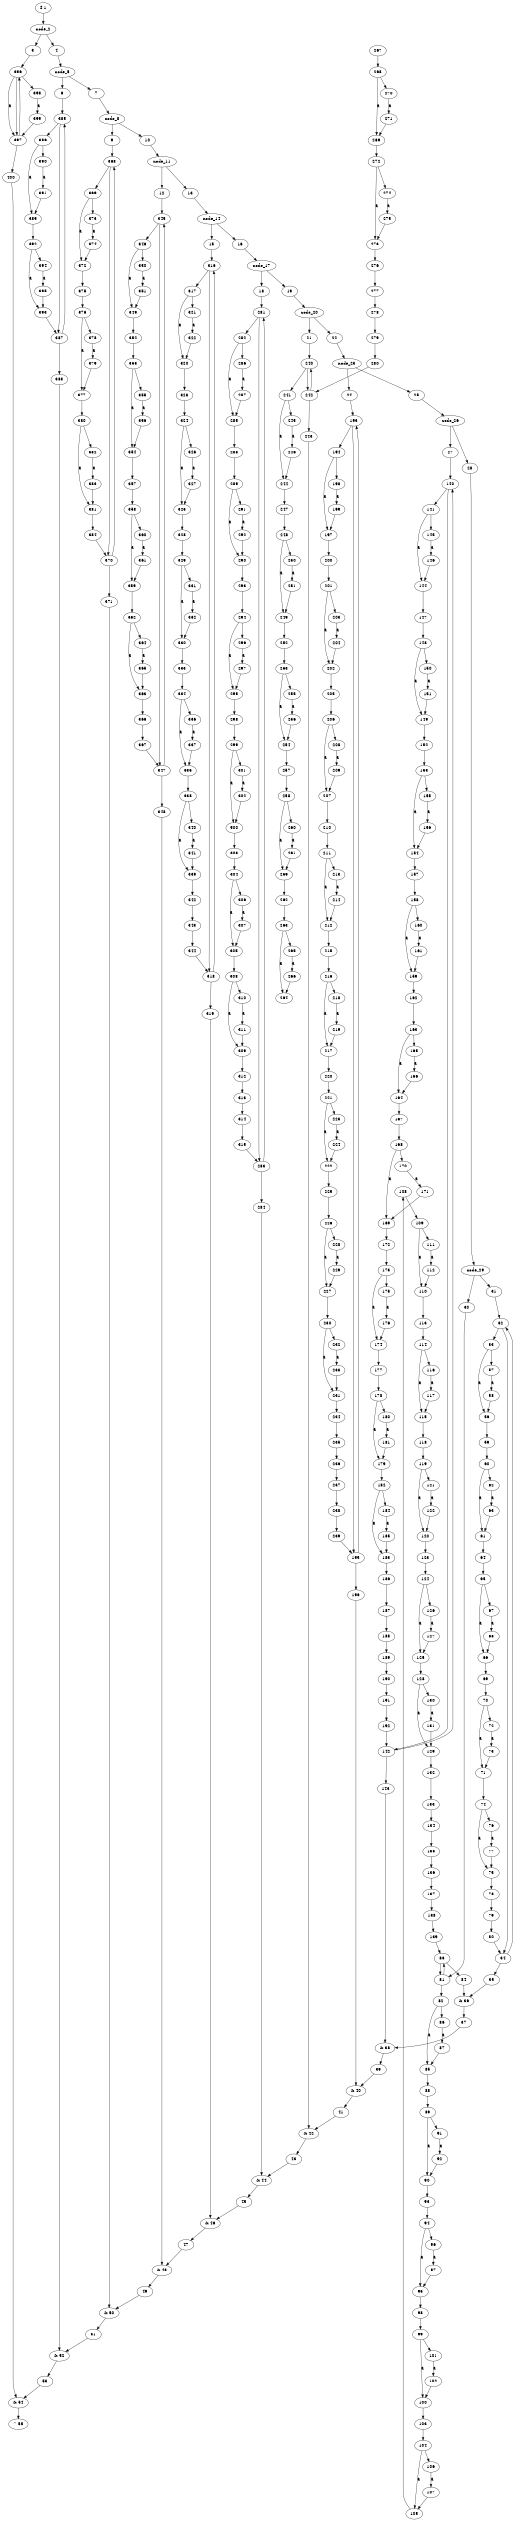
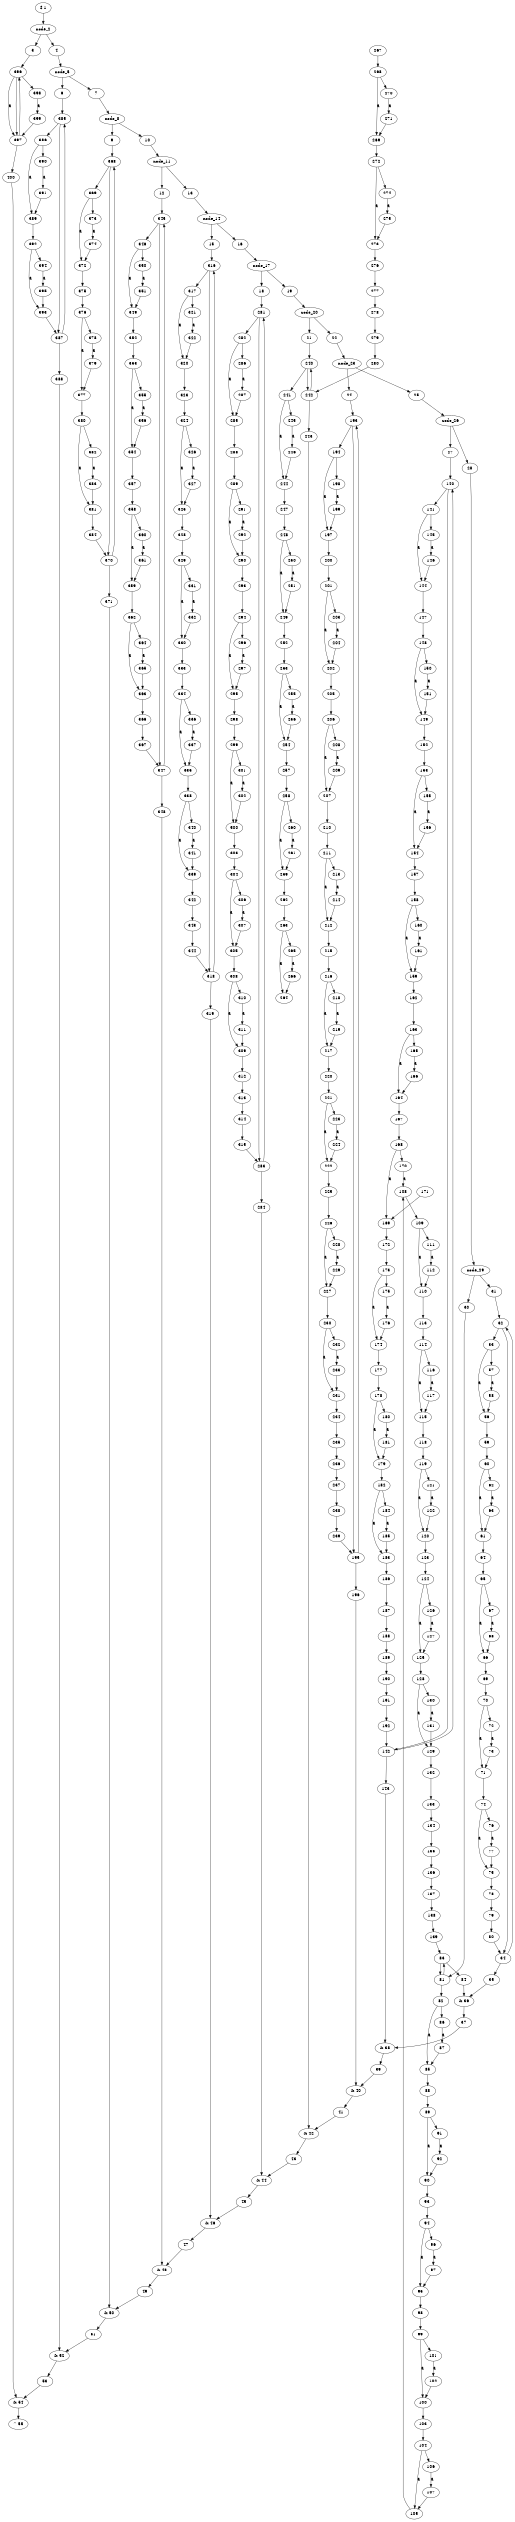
edge "170" -> "171": now "170" -> "108"
